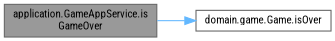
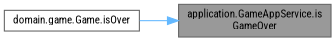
edge "application.GameAppService.is GameOver" -> "domain.game.Game.isOver": reversed
